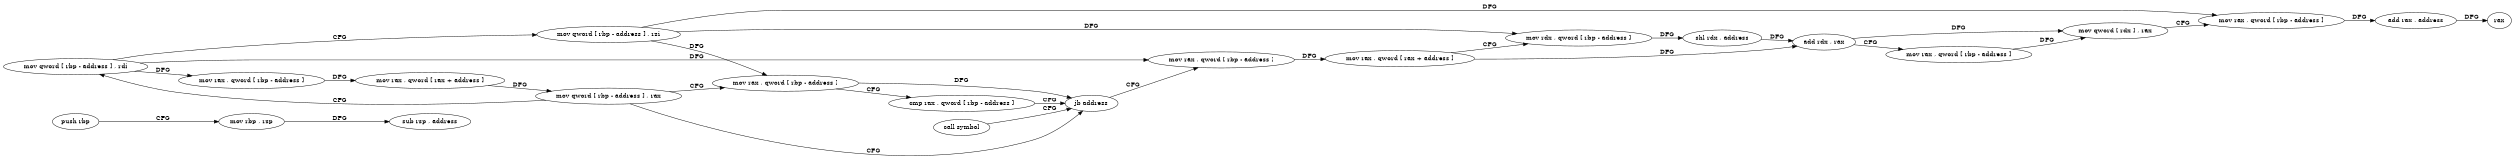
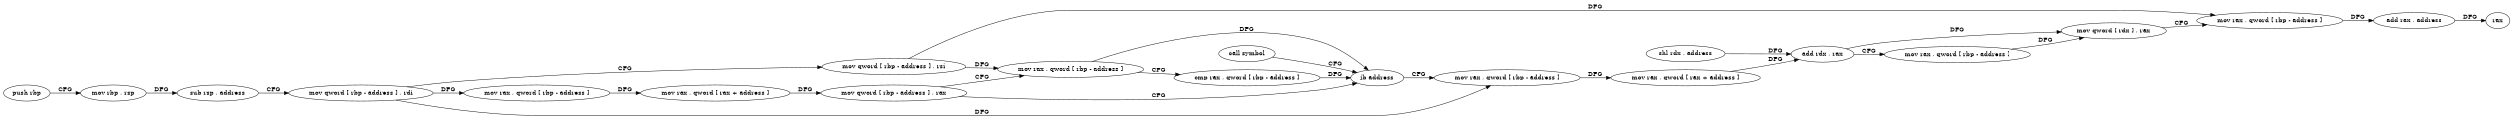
node "mov rdx , qword [ rbp - address ]": removed
edge "cmp rax , qword [ rbp - address ]" -> "jb address": label "CFG" -> "DFG"
edge "mov qword [ rbp - address ] , rax" -> "mov qword [ rbp - address ] , rdi": now "sub rsp , address" -> "mov qword [ rbp - address ] , rdi"
